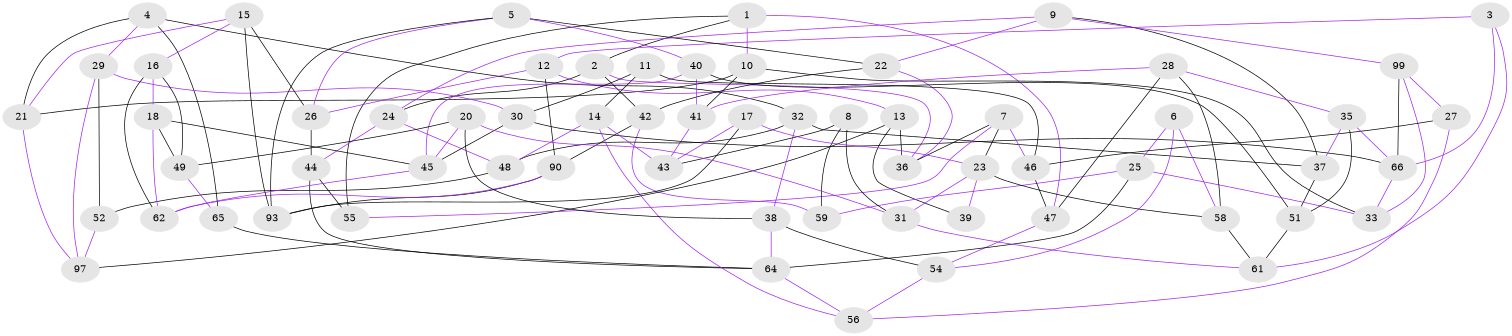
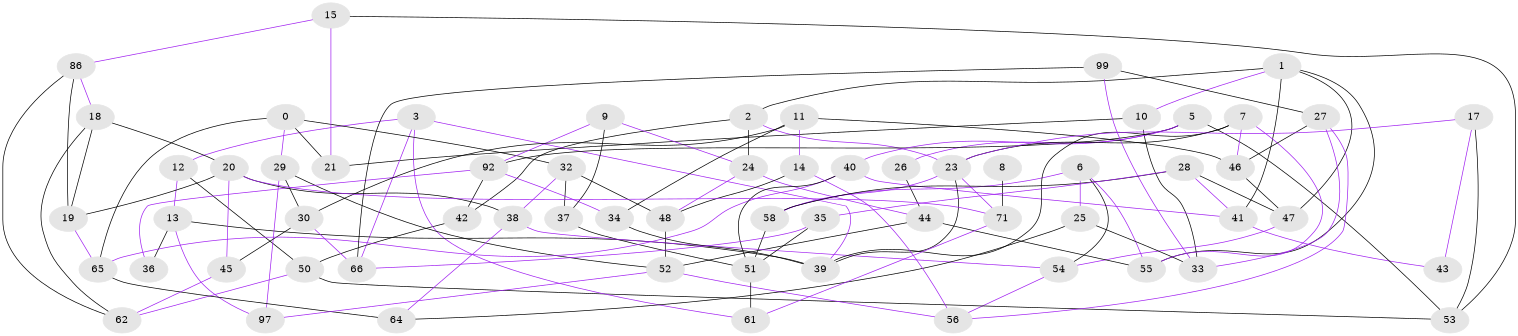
node "4": label "4" -> "0"
edge "9" -- "99": removed
edge "1" -- "47": color purple -> black
node "16": label "16" -> "86"
edge "15" -- "26": removed
node "22": label "22" -> "92"
edge "40" -- "45": now "40" -- "65"
edge "29" -- "30": color purple -> black
edge "2" -- "36": now "2" -- "23"
edge "99" -- "27": color purple -> black
edge "12" -- "26": removed
edge "11" -- "14": color black -> purple
edge "10" -- "41": now "1" -- "41"
edge "18" -- "45": now "18" -- "20"
edge "14" -- "43": removed
edge "35" -- "37": removed
edge "30" -- "66": color black -> purple
edge "14" -- "48": color purple -> black
edge "7" -- "36": now "7" -- "39"
edge "8" -- "43": removed
edge "18" -- "62": color purple -> black
node "49": label "49" -> "19"
node "90": label "90" -> "50"
edge "3" -- "39": added
edge "25" -- "33": color purple -> black
edge "66" -- "33": now "27" -- "33"
edge "23" -- "39": color purple -> black
edge "21" -- "97": removed
edge "23" -- "58": color black -> purple
edge "6" -- "55": added
node "93": label "93" -> "53"
node "34": added
node "59": removed
node "31": label "31" -> "71"
edge "13" -- "97": color black -> purple
edge "6" -- "54": color purple -> black
edge "58" -- "61": now "58" -- "51"
edge "38" -- "54": color black -> purple
edge "44" -- "64": now "44" -- "52"
edge "64" -- "56": now "52" -- "56"
